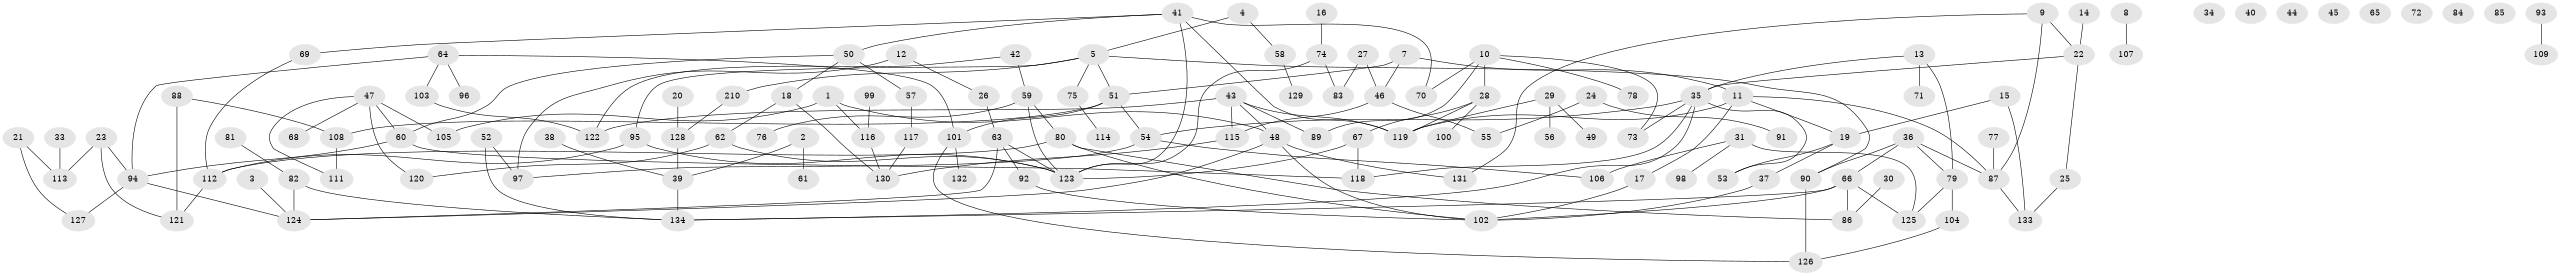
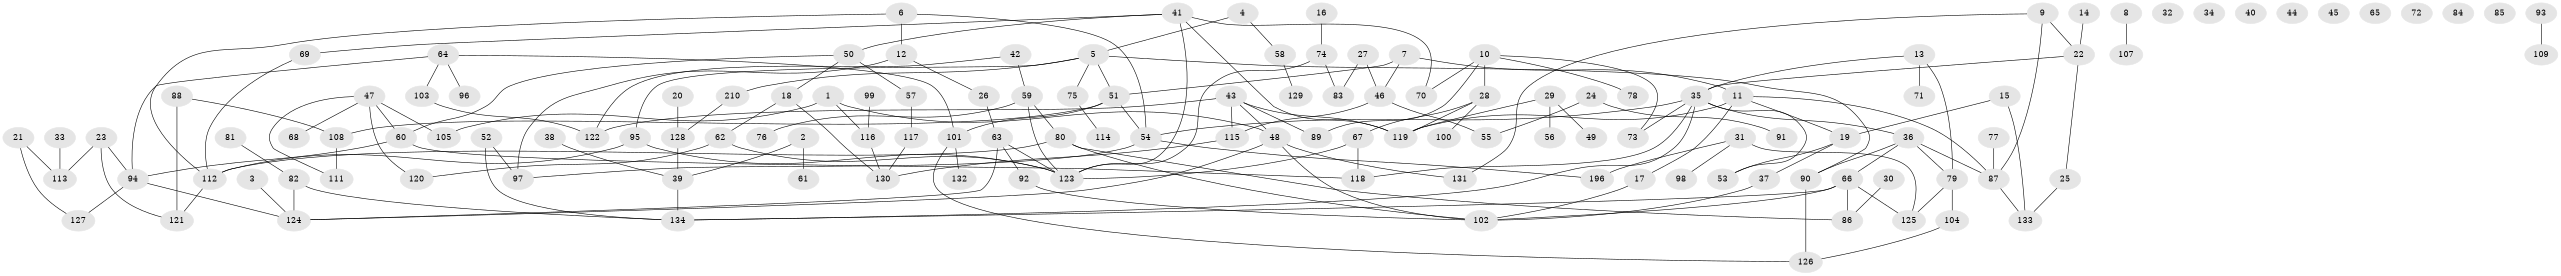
node "6": added
node "32": added
edge "35" -- "36": added
node "106": label "106" -> "196"
